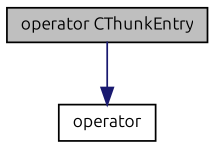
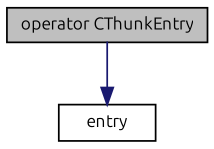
node "operator": label "operator" -> "entry"
